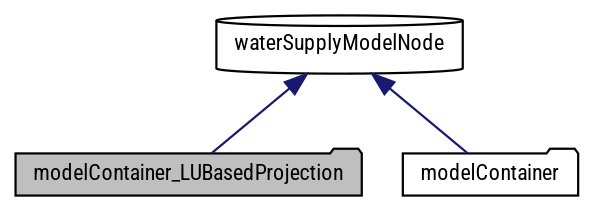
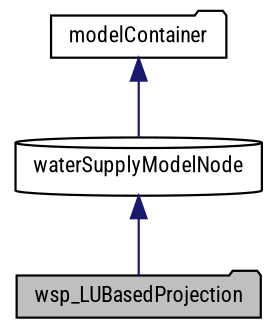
edge "modelContainer" -> "waterSupplyModelNode": reversed
node "modelContainer_LUBasedProjection": label "modelContainer_LUBasedProjection" -> "wsp_LUBasedProjection"
